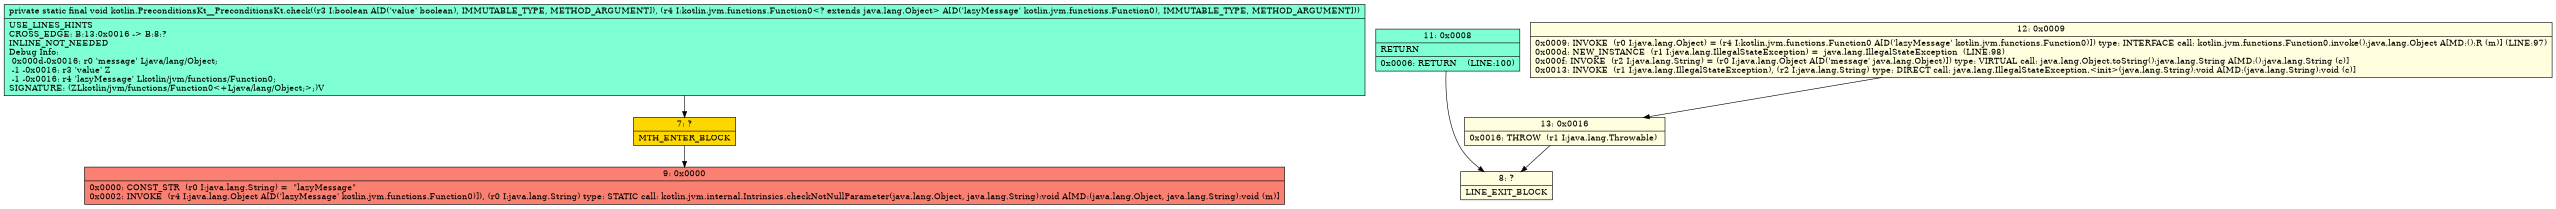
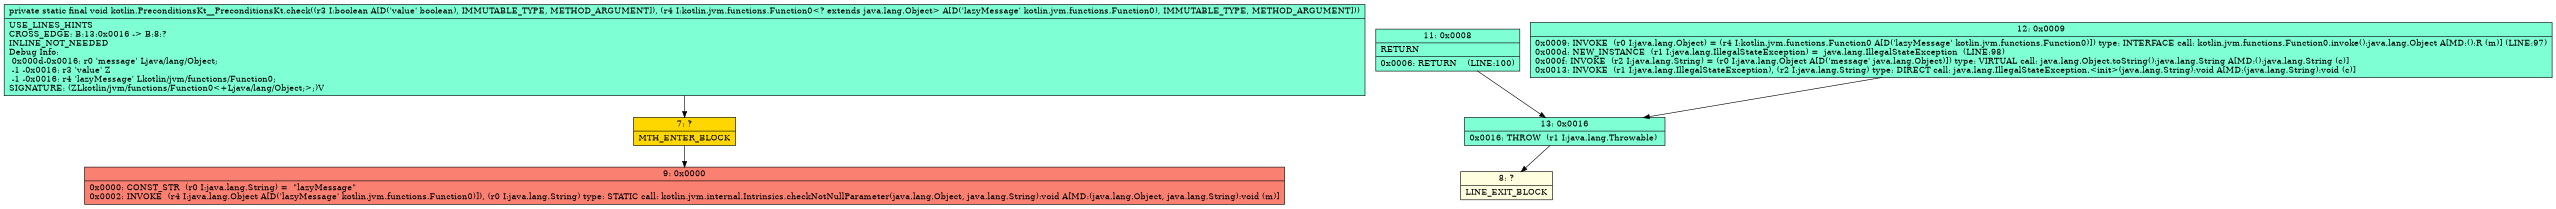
node "12: 0x0009": fillcolor lightyellow -> aquamarine
edge "11: 0x0008" -> "8: ?": now "11: 0x0008" -> "13: 0x0016"
node "13: 0x0016": fillcolor lightyellow -> aquamarine
